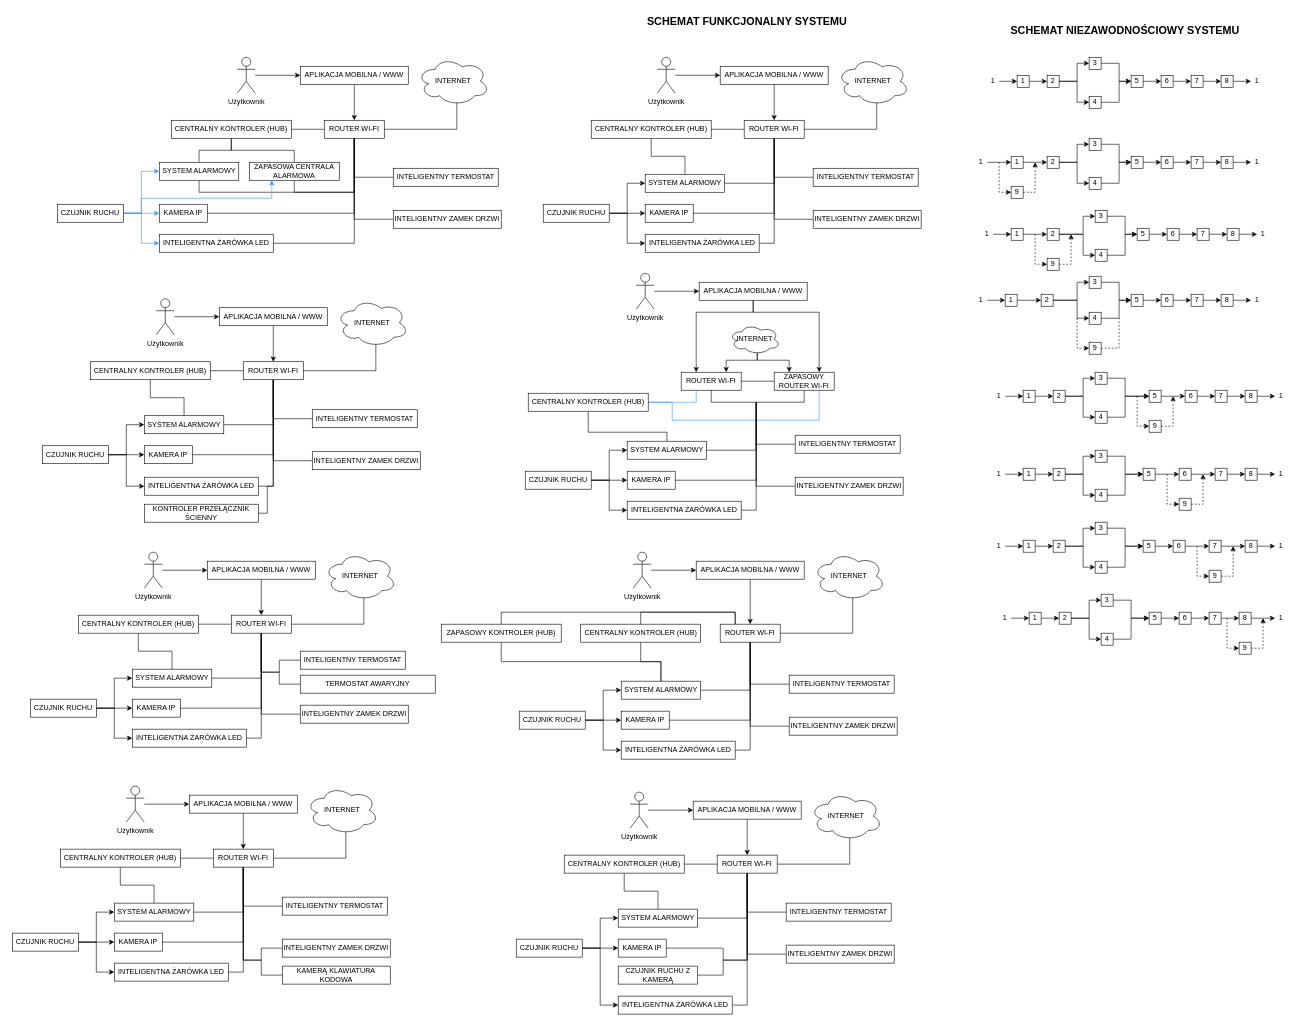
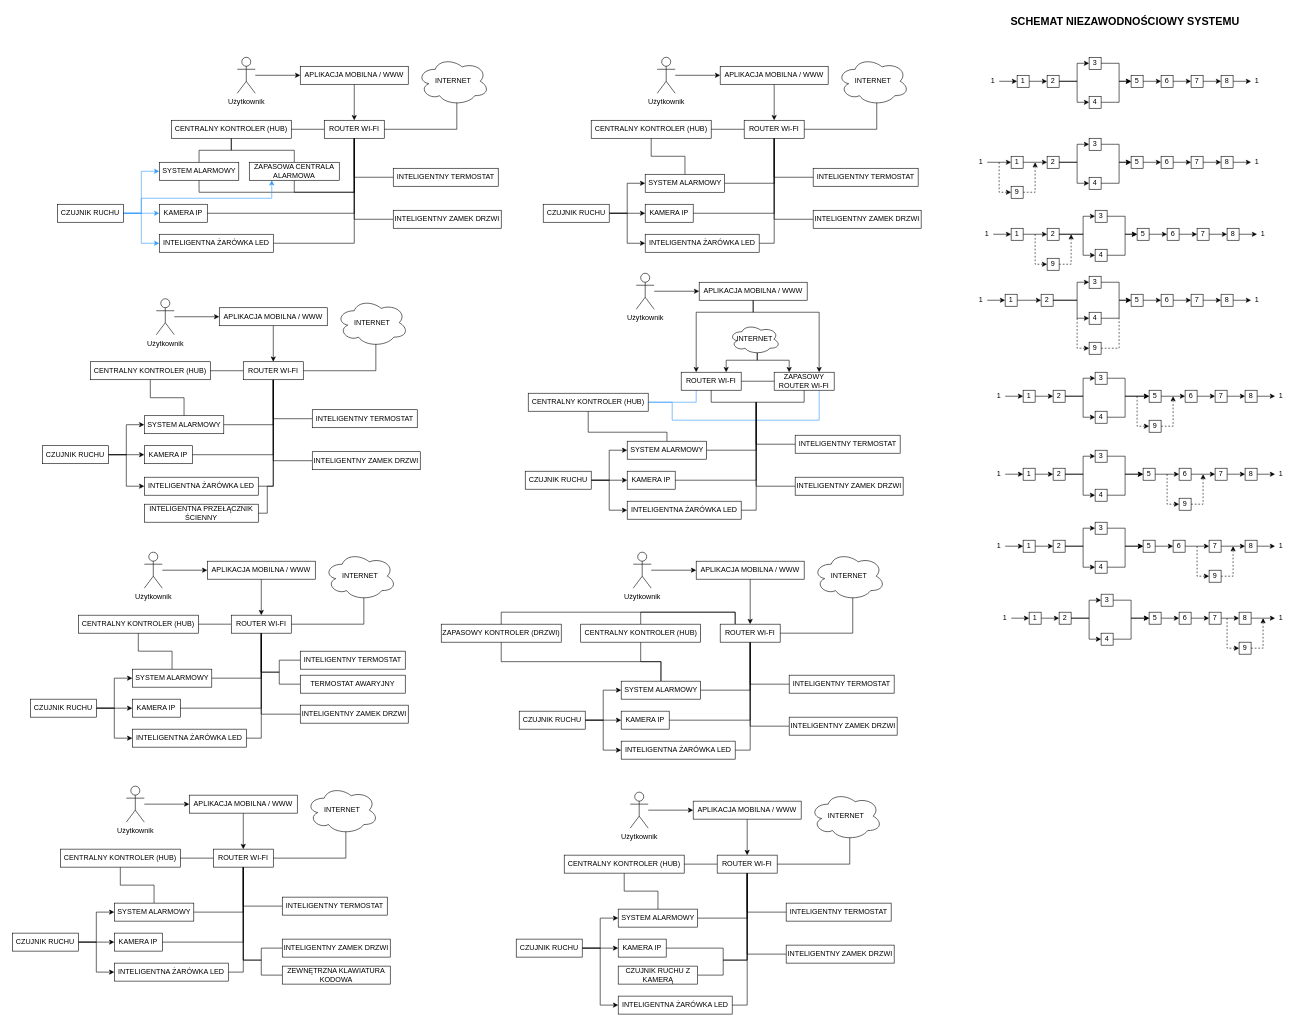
node "SCHEMAT FUNKCJONALNY SYSTEMU": removed
node "SCHEMAT NIEZAWODNOŚCIOWY SYSTEMU": moved (1125, 30) -> (1125, 21)
node "KONTROLER PRZEŁĄCZNIK ŚCIENNY": label "KONTROLER PRZEŁĄCZNIK ŚCIENNY" -> "INTELIGENTNA PRZEŁĄCZNIK ŚCIENNY"
node "ZAPASOWY KONTROLER (HUB)": label "ZAPASOWY KONTROLER (HUB)" -> "ZAPASOWY KONTROLER (DRZWI)"
node "TERMOSTAT AWARYJNY": size 135x18 -> 105x18
node "KAMERĄ KLAWIATURA KODOWA": label "KAMERĄ KLAWIATURA KODOWA" -> "ZEWNĘTRZNA KLAWIATURA KODOWA"
